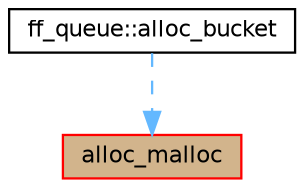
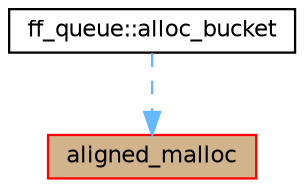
node "alloc_malloc": label "alloc_malloc" -> "aligned_malloc"
